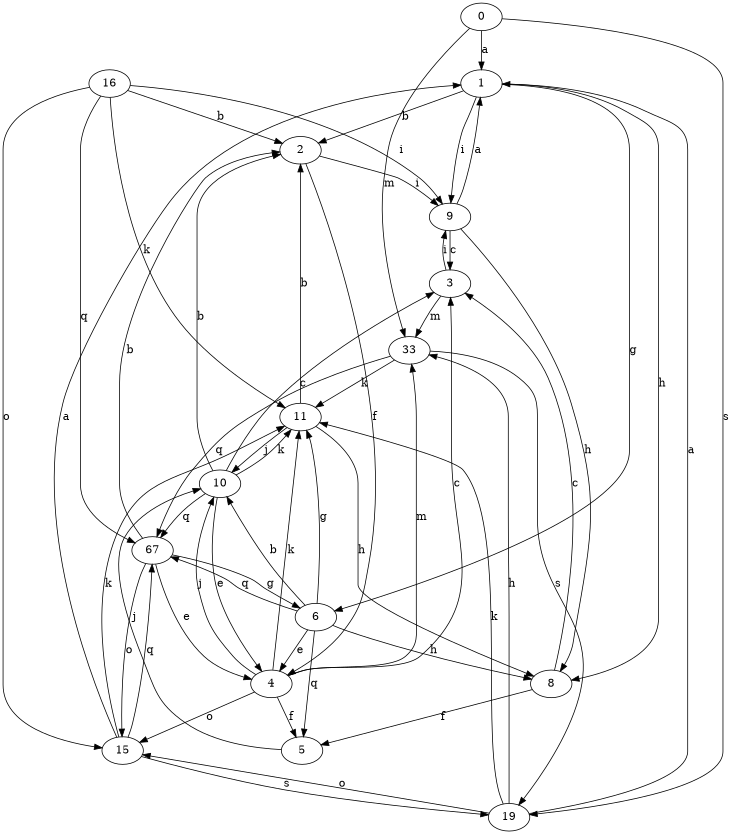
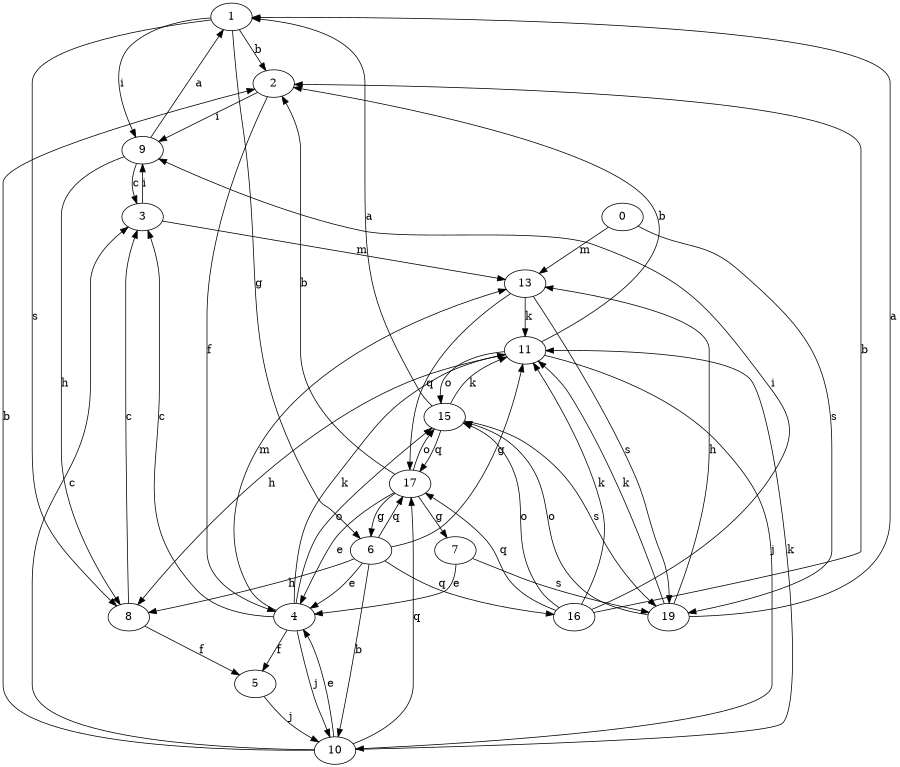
edge "0" -> "1": removed, label "a"
node "33": label "33" -> "13"
edge "11" -> "15": added, label "o"
edge "1" -> "8": label "h" -> "s"
node "67": label "67" -> "17"
node "7": added
edge "6" -> "5": now "6" -> "16"
